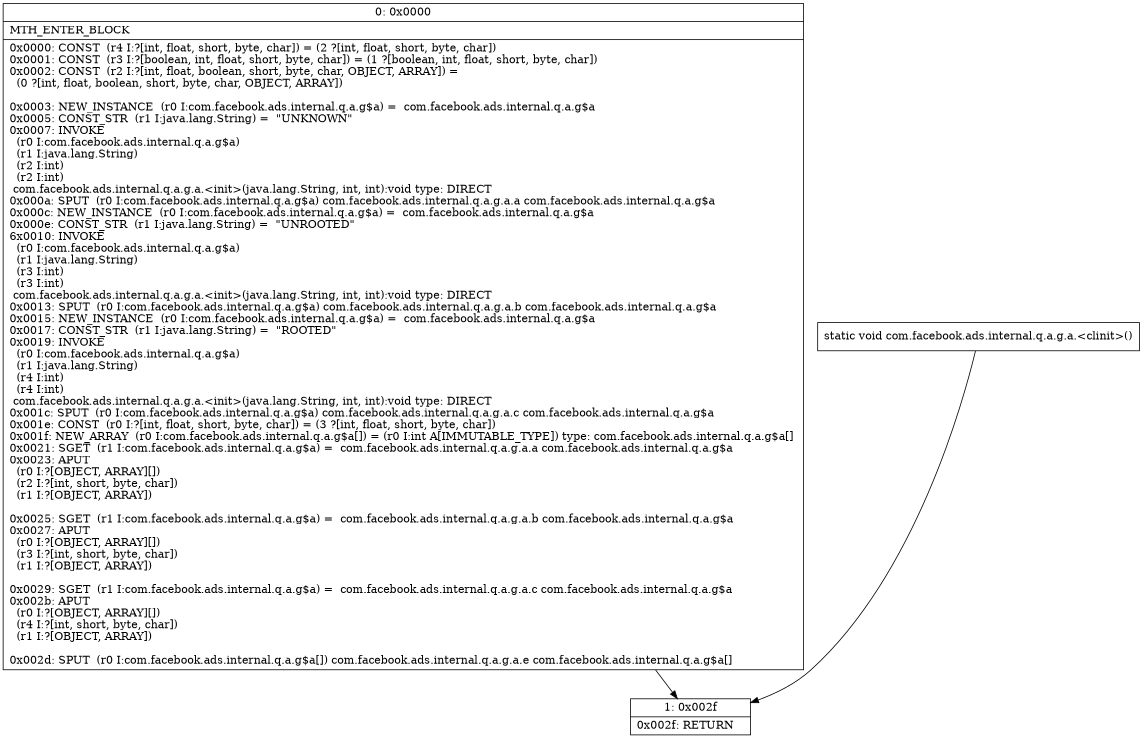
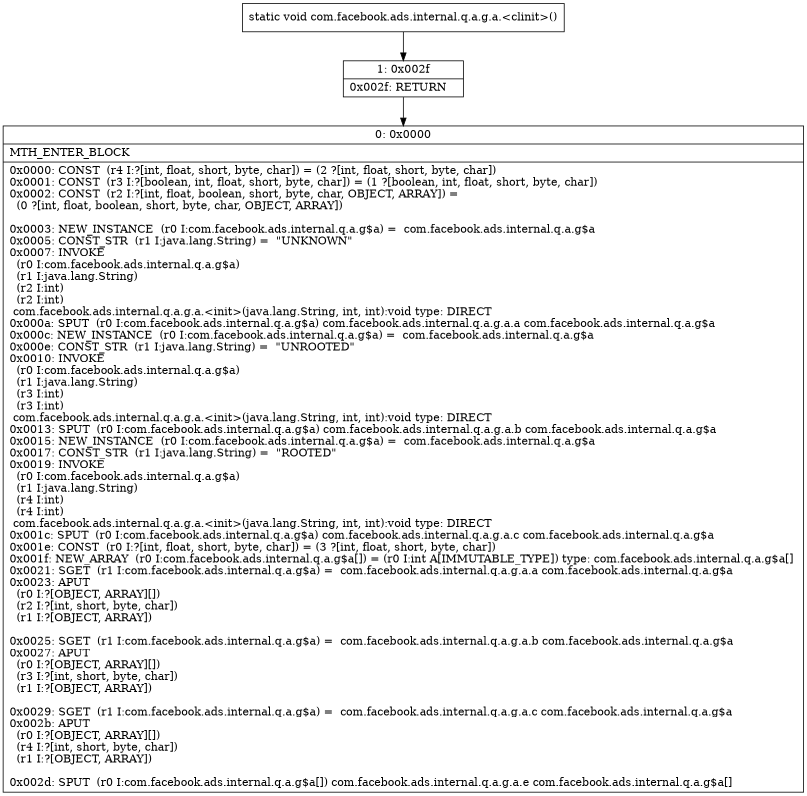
node "0: 0x0000": text "6x0010: INVOKE" -> "0x0010: INVOKE"
edge "0: 0x0000" -> "1: 0x002f": reversed
